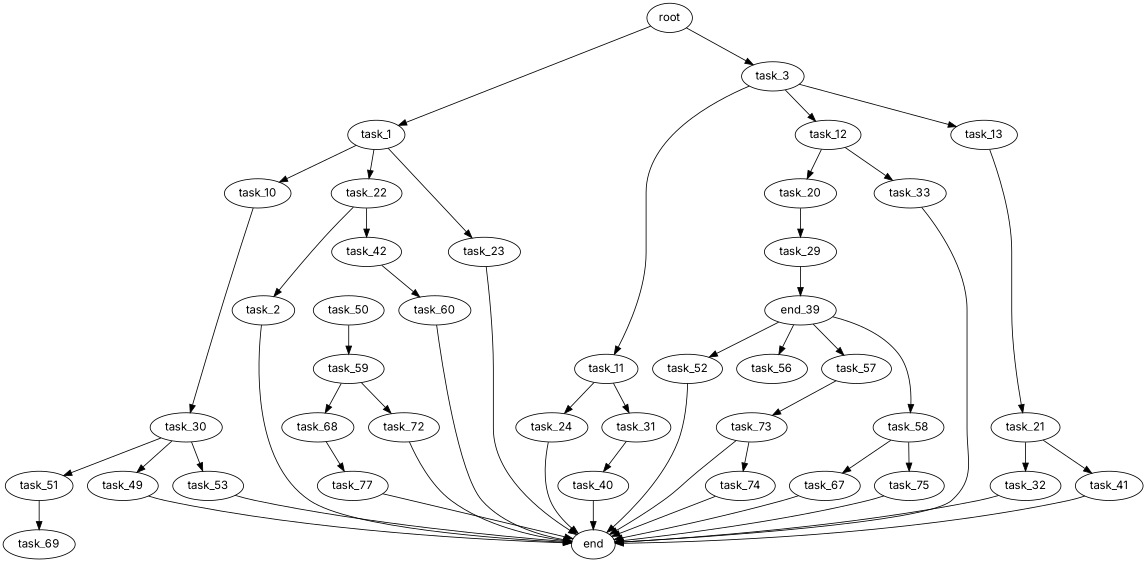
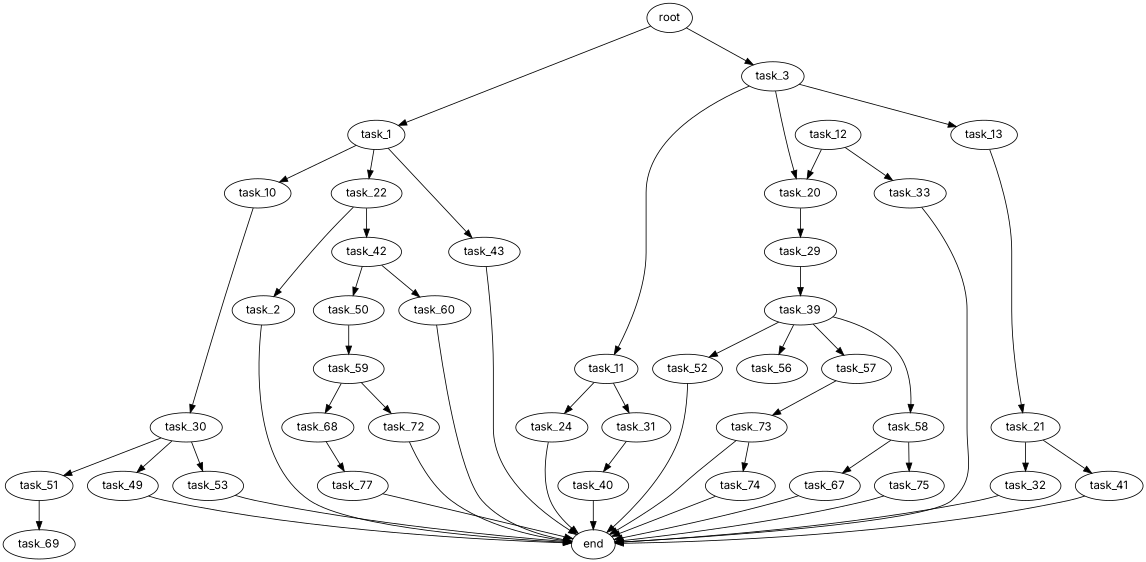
edge "task_3" -> "task_12": now "task_3" -> "task_20"
node "task_23": label "task_23" -> "task_43"
edge "task_42" -> "task_50": added
node "end_39": label "end_39" -> "task_39"
